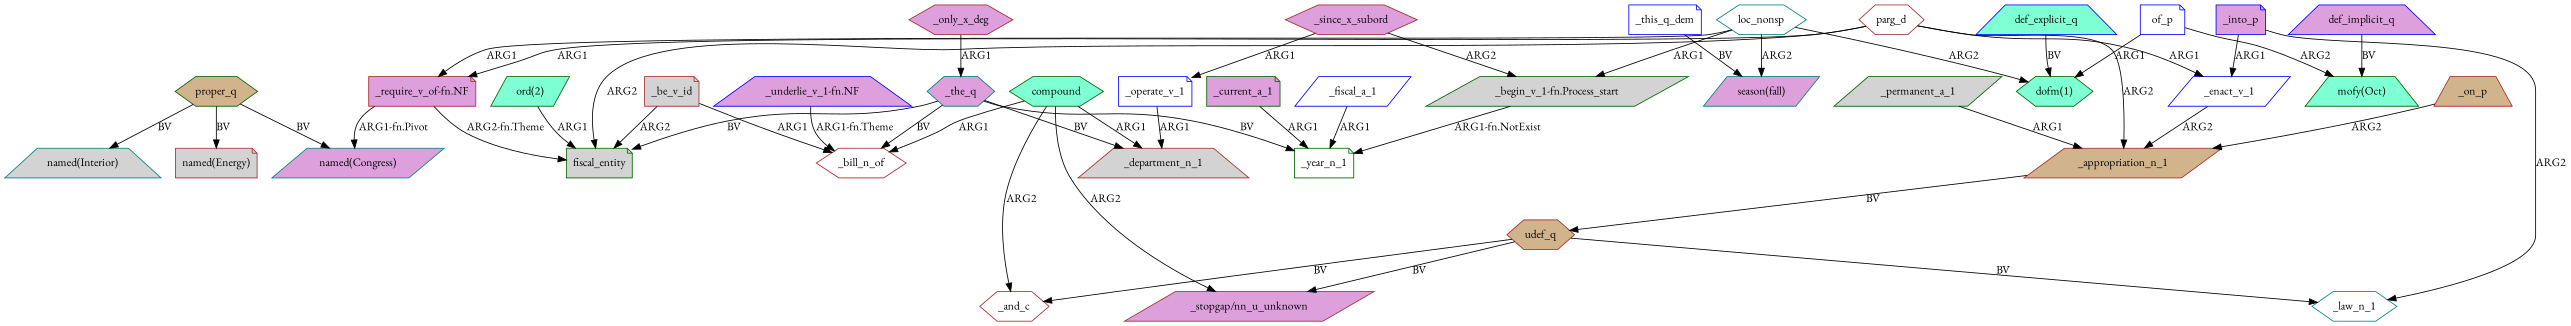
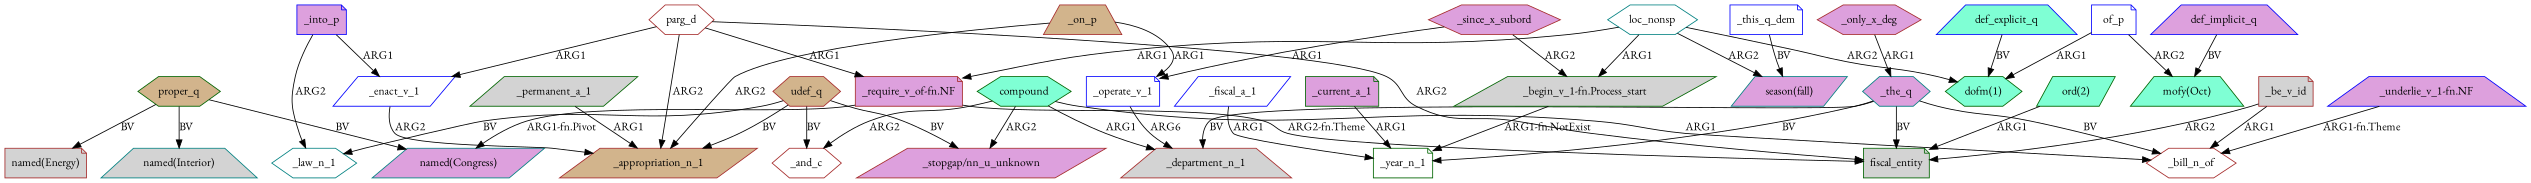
edge "_on_p" -> "_operate_v_1": added, label "ARG1"
edge "_operate_v_1" -> "_department_n_1": label "ARG1" -> "ARG6"
edge "_appropriation_n_1" -> "udef_q": reversed
